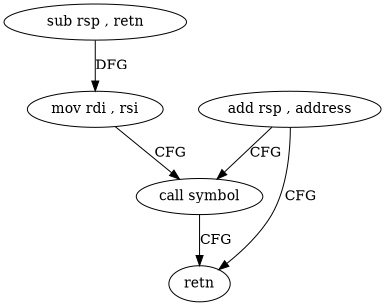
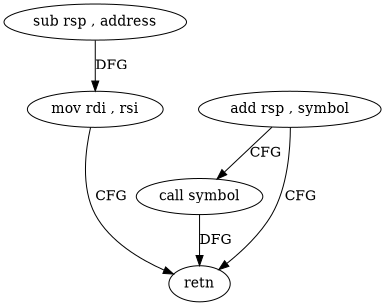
node "sub rsp , retn": label "sub rsp , retn" -> "sub rsp , address"
node "add rsp , address": label "add rsp , address" -> "add rsp , symbol"
edge "mov rdi , rsi" -> "call symbol": now "mov rdi , rsi" -> "retn"
edge "call symbol" -> "retn": label "CFG" -> "DFG"
